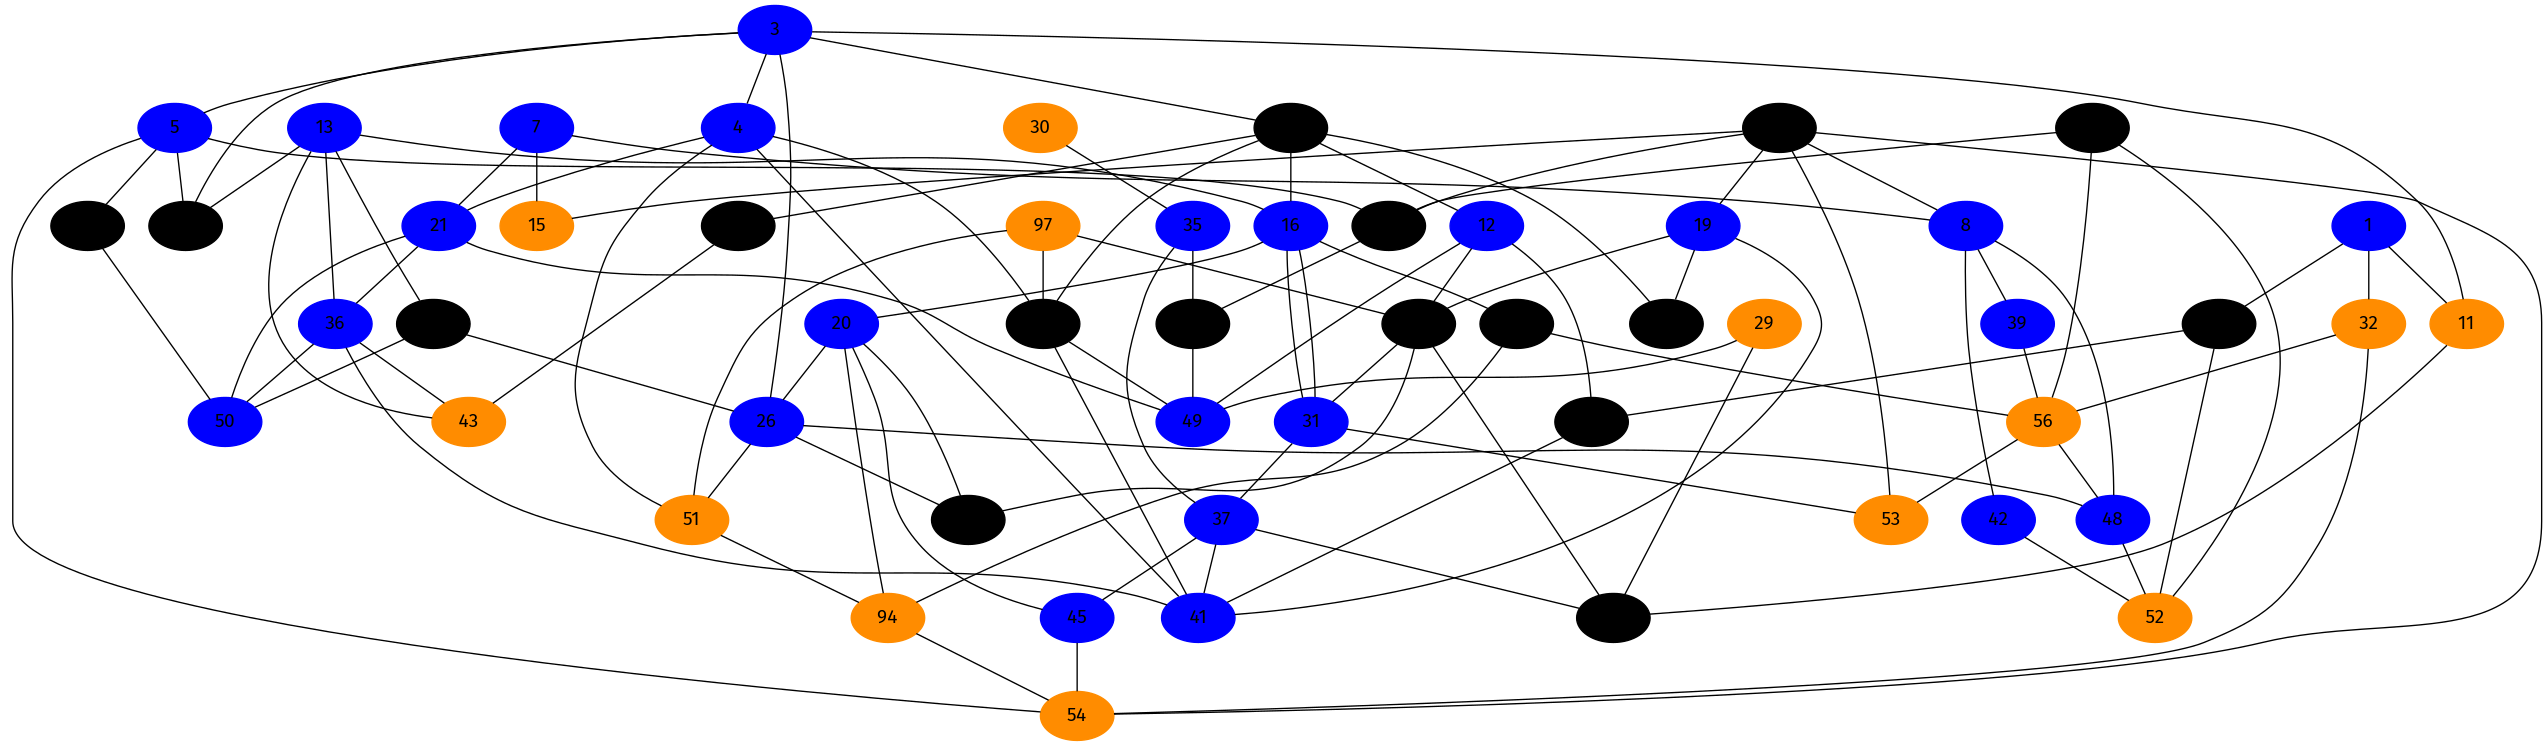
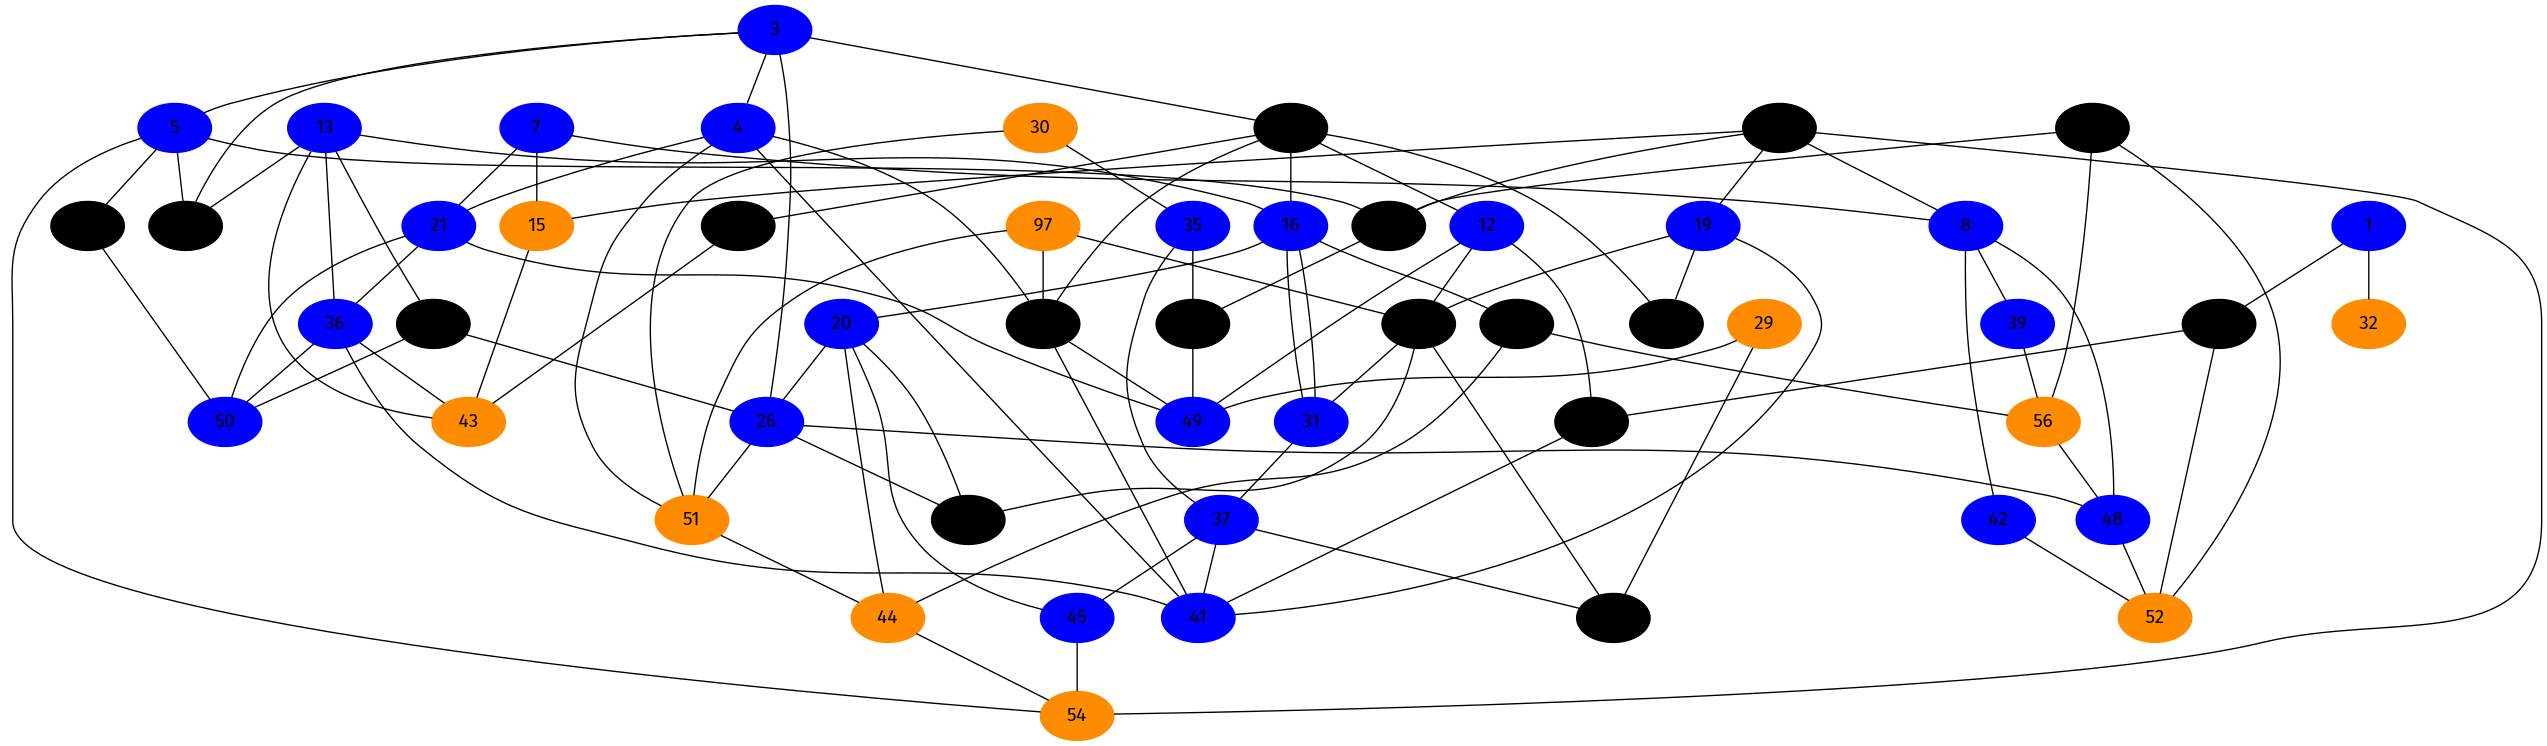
edge "30" -- "51": added
edge "15" -- "43": added
node "11": removed
edge "32" -- "56": removed
node "53": removed
node "94": label "94" -> "44"
edge "32" -- "54": removed
